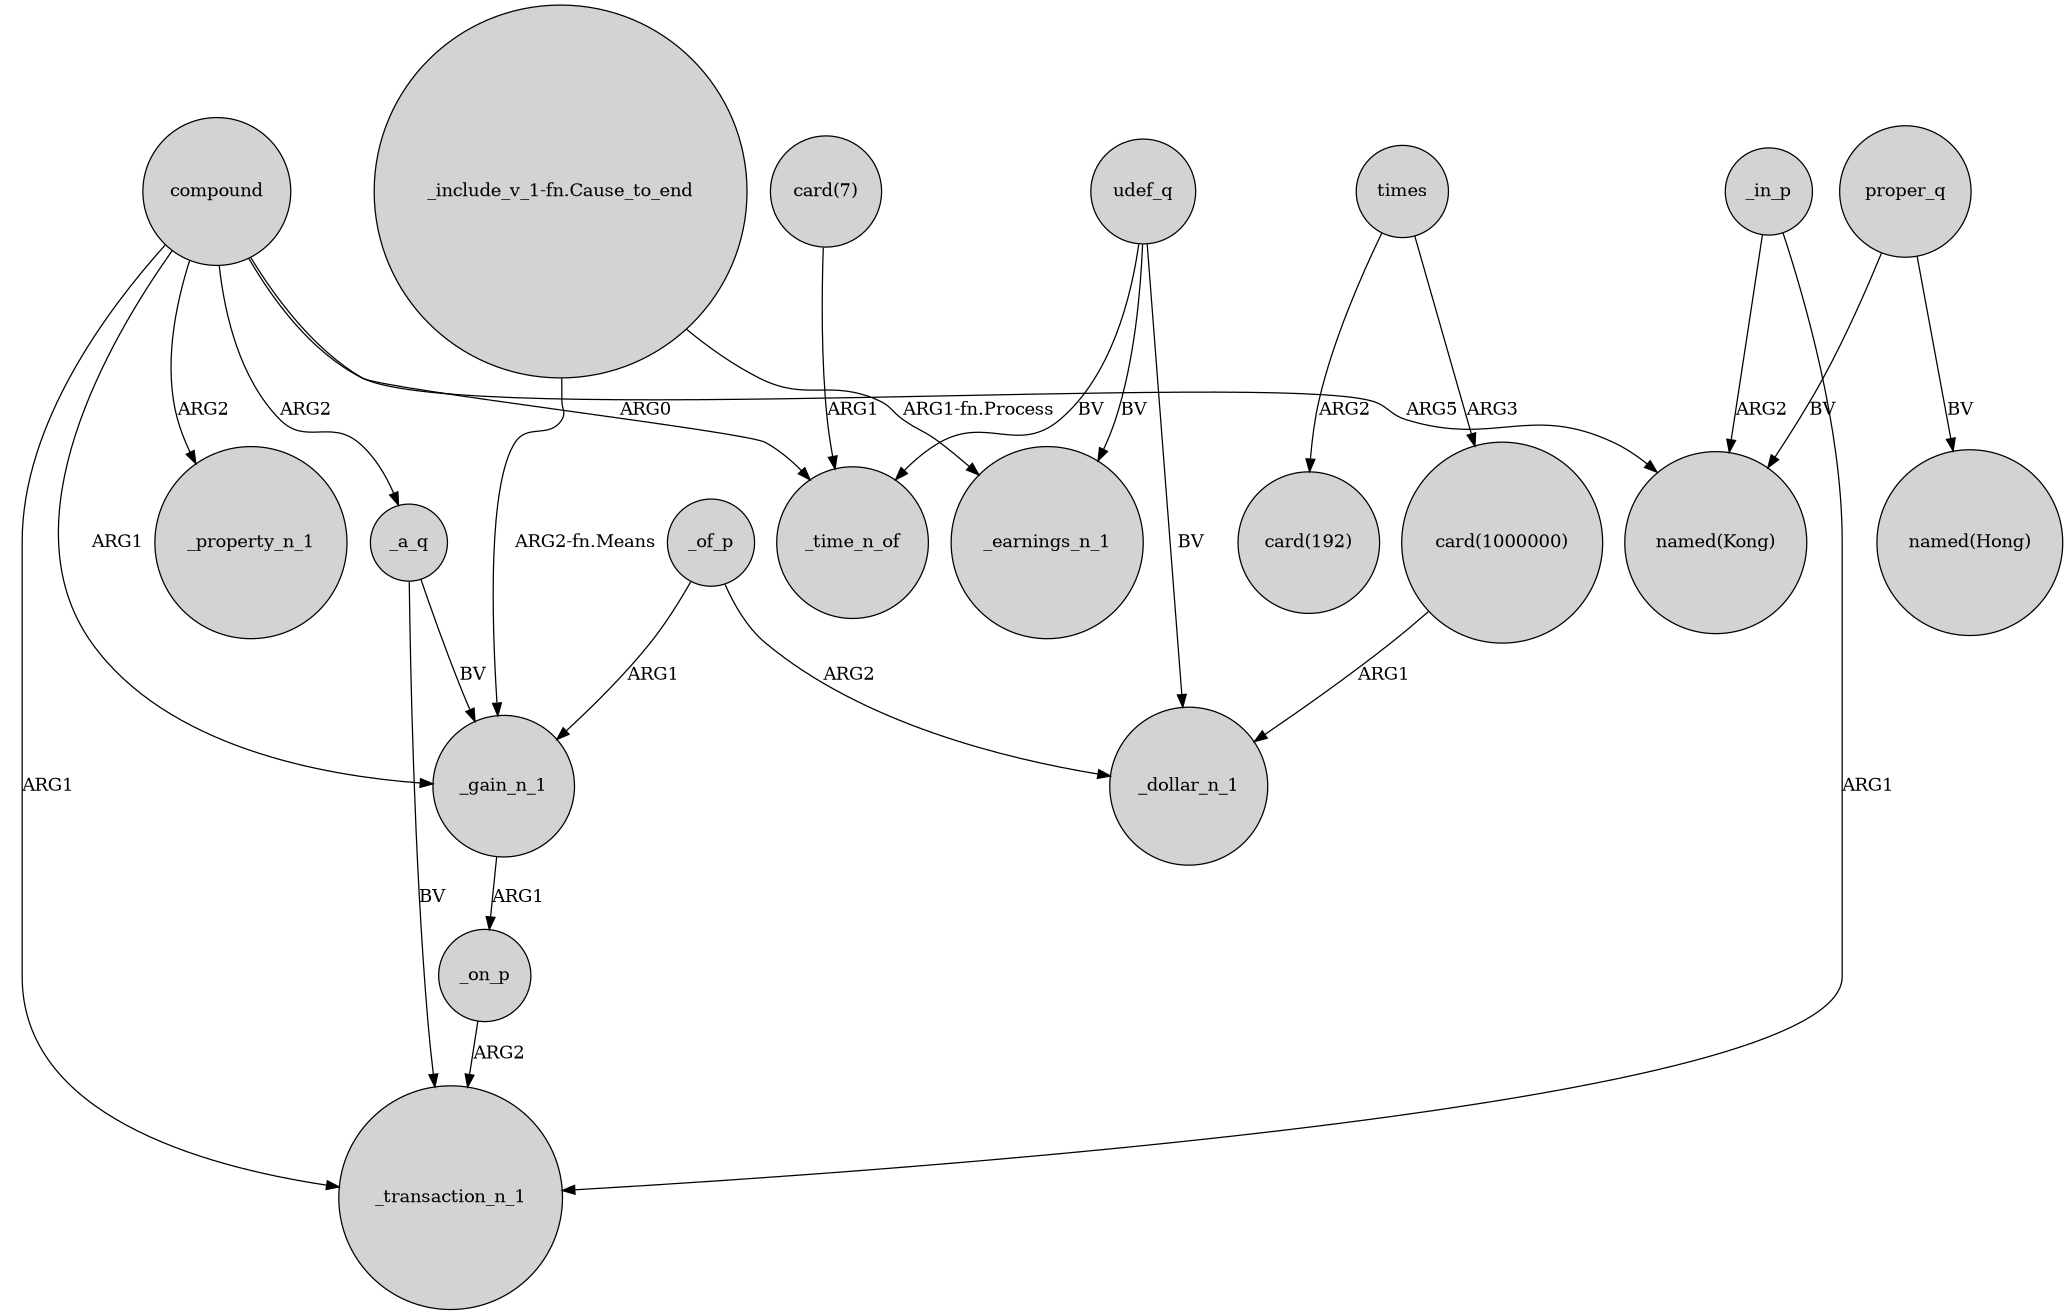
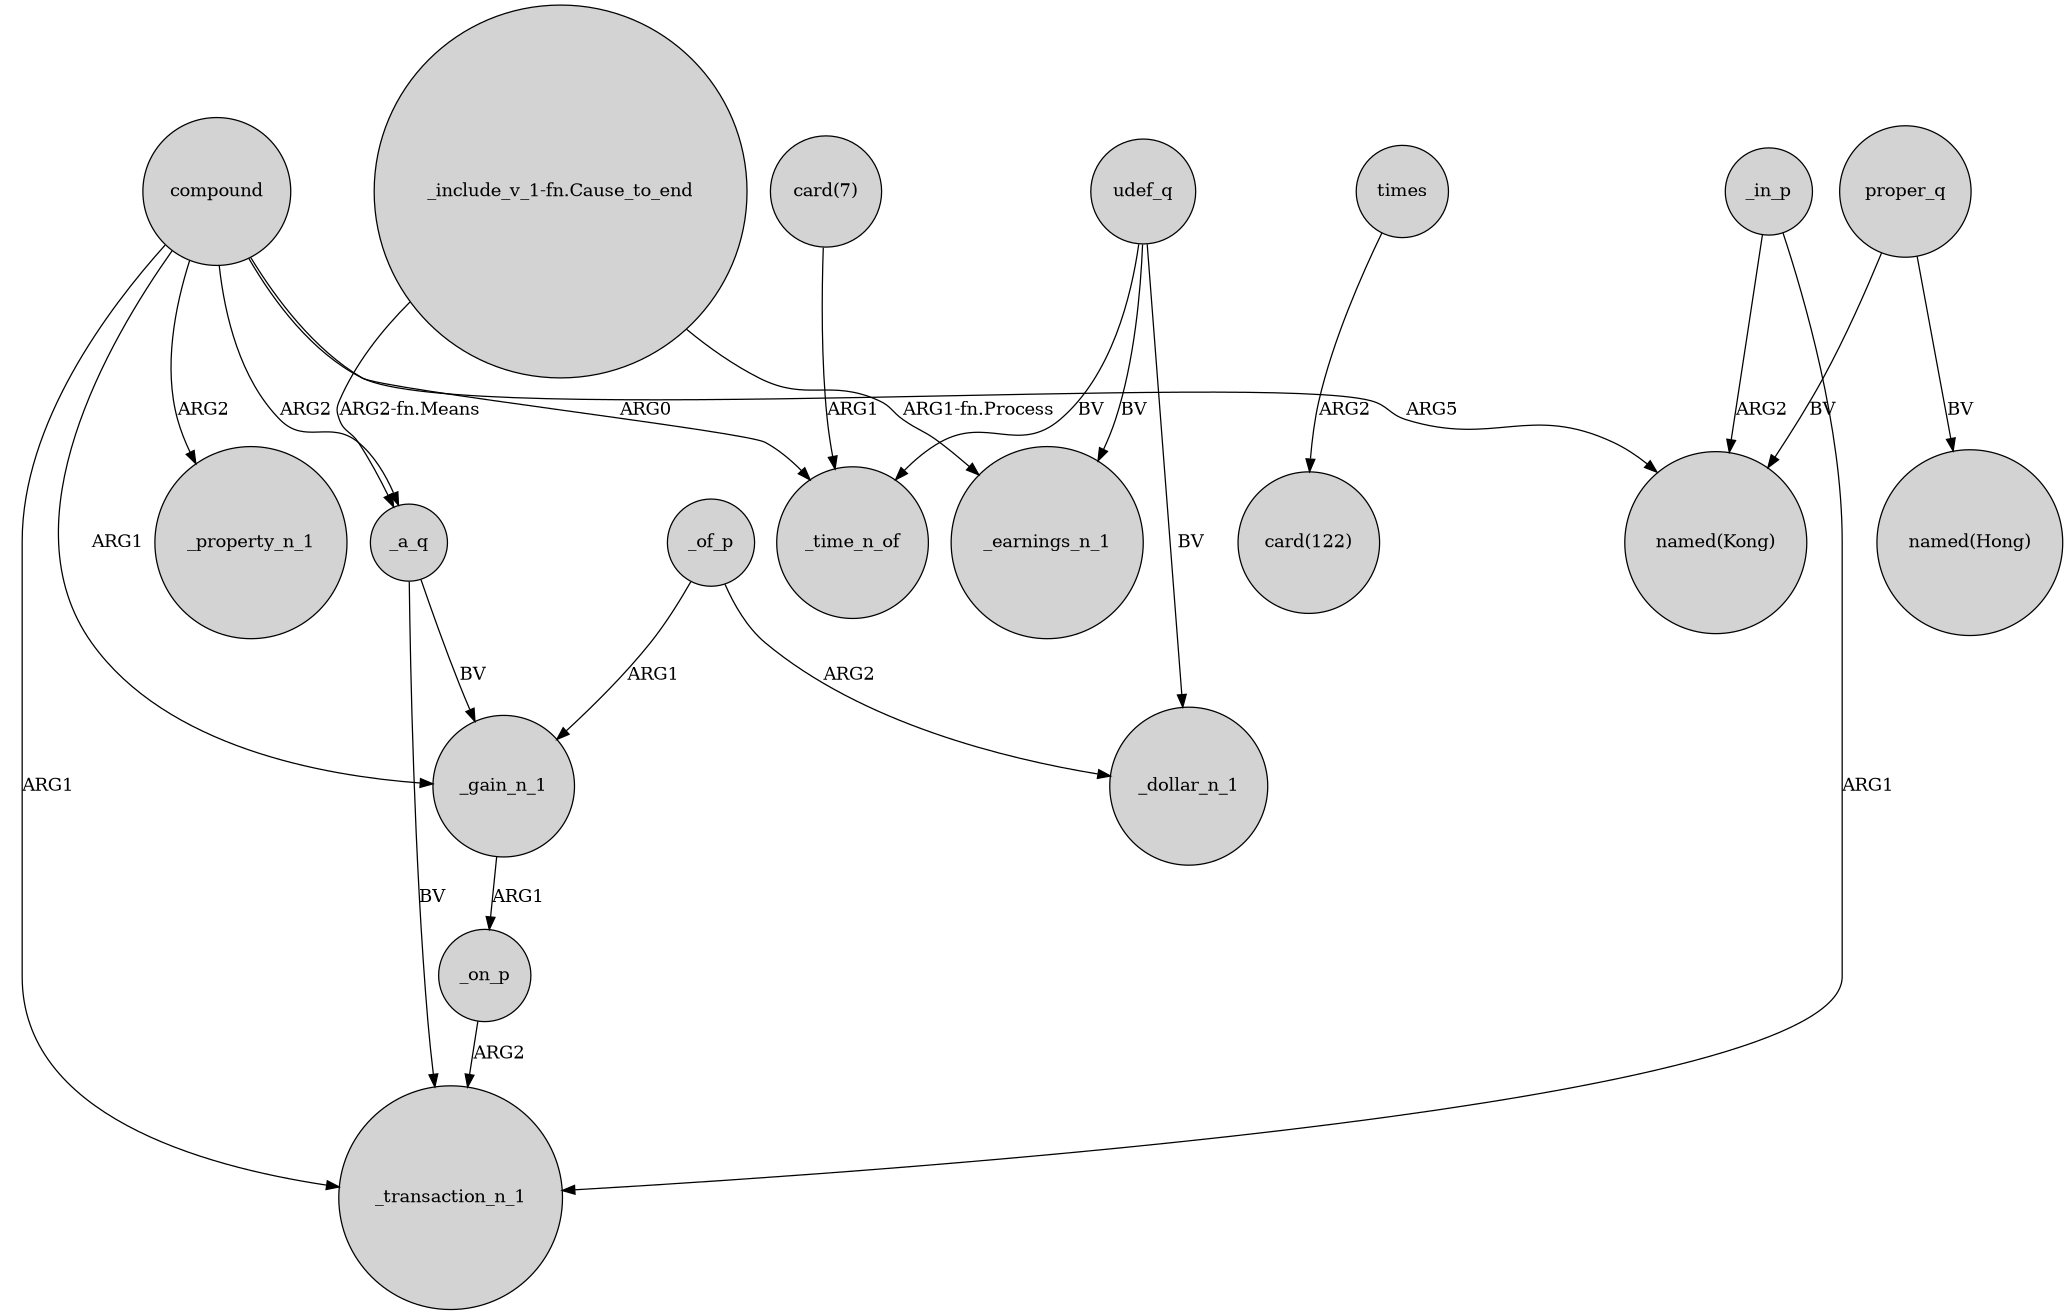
edge "_include_v_1-fn.Cause_to_end" -> "_gain_n_1": now "_include_v_1-fn.Cause_to_end" -> "_a_q"
node "card(192)": label "card(192)" -> "card(122)"
node "card(1000000)": removed
